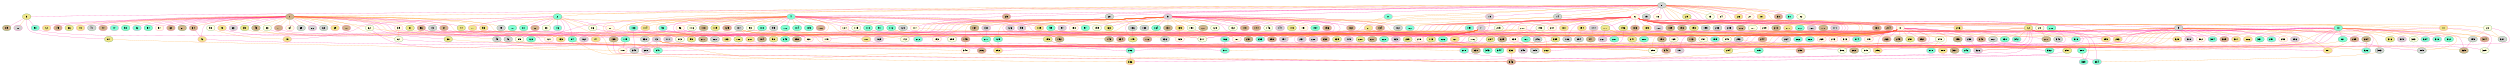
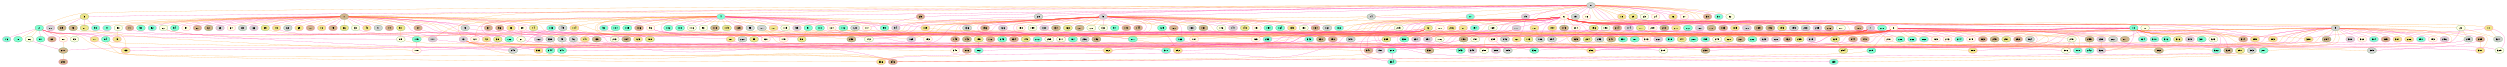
edge "9" -- "290": removed
